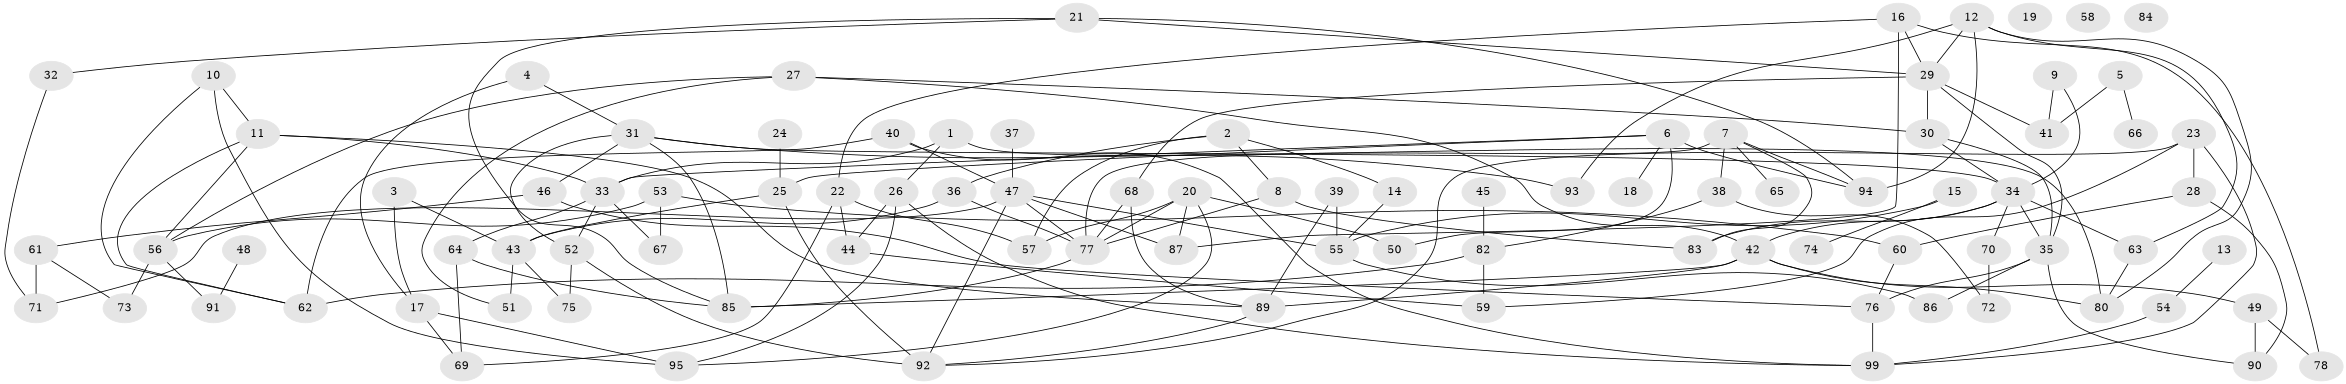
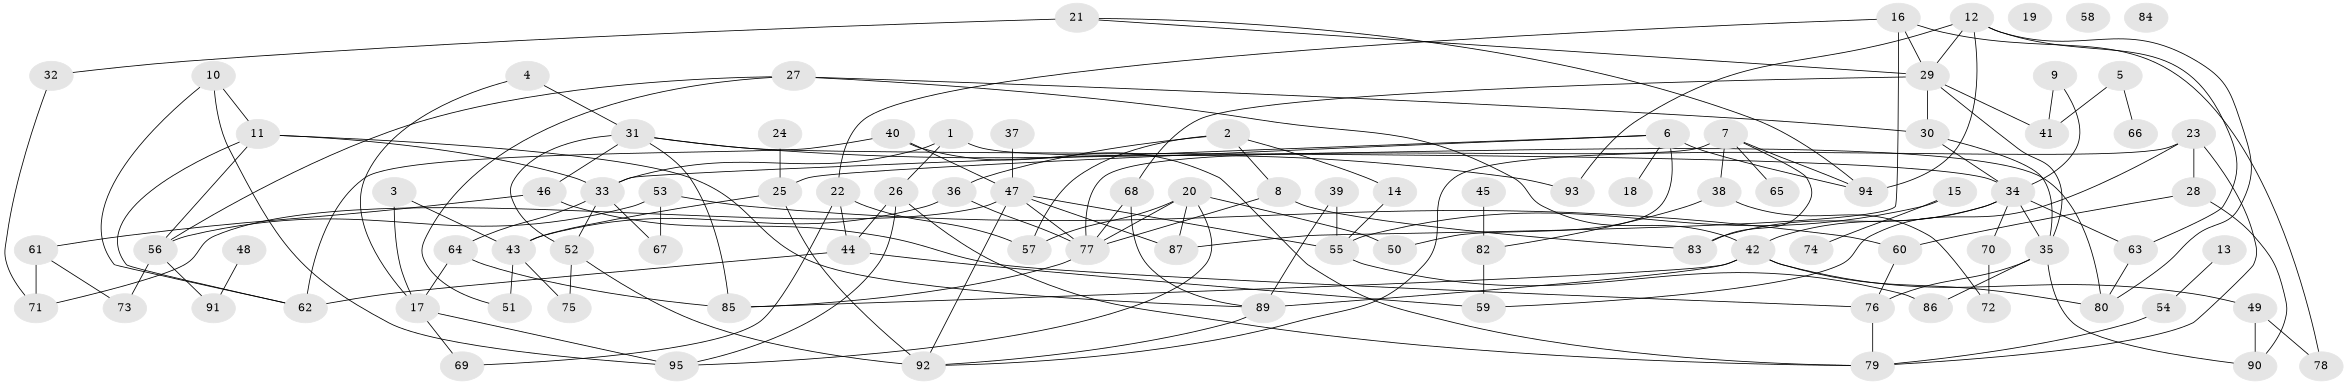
edge "21" -- "85": removed
edge "82" -- "62": now "44" -- "62"
edge "64" -- "69": now "64" -- "17"
node "99": label "99" -> "79"
